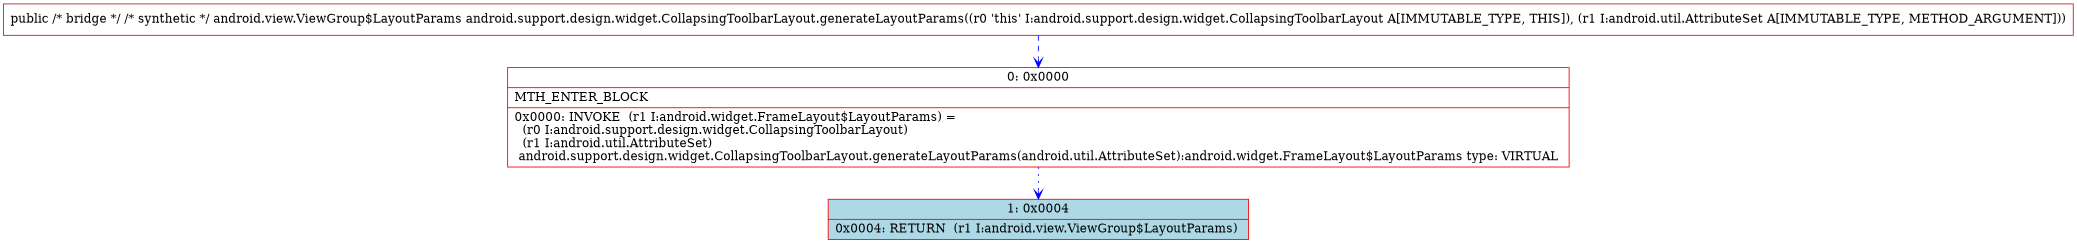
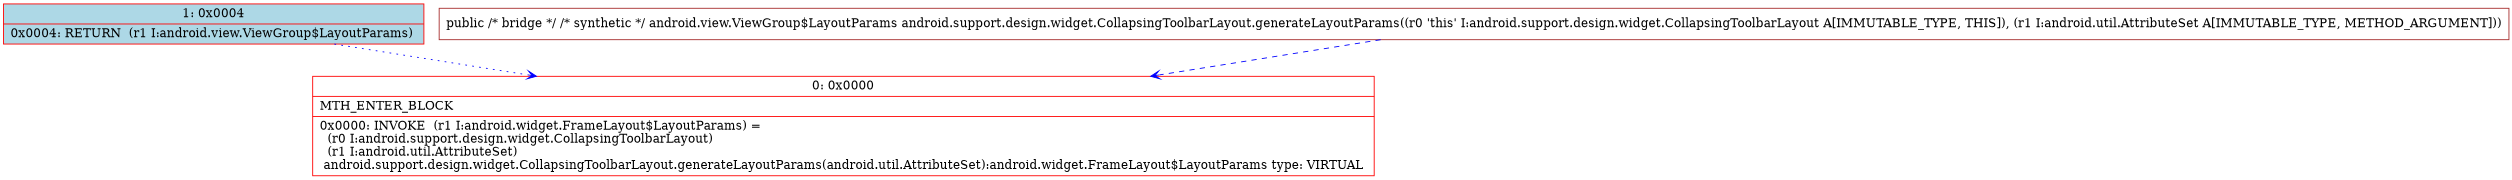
edge "0: 0x0000" -> "1: 0x0004": reversed
